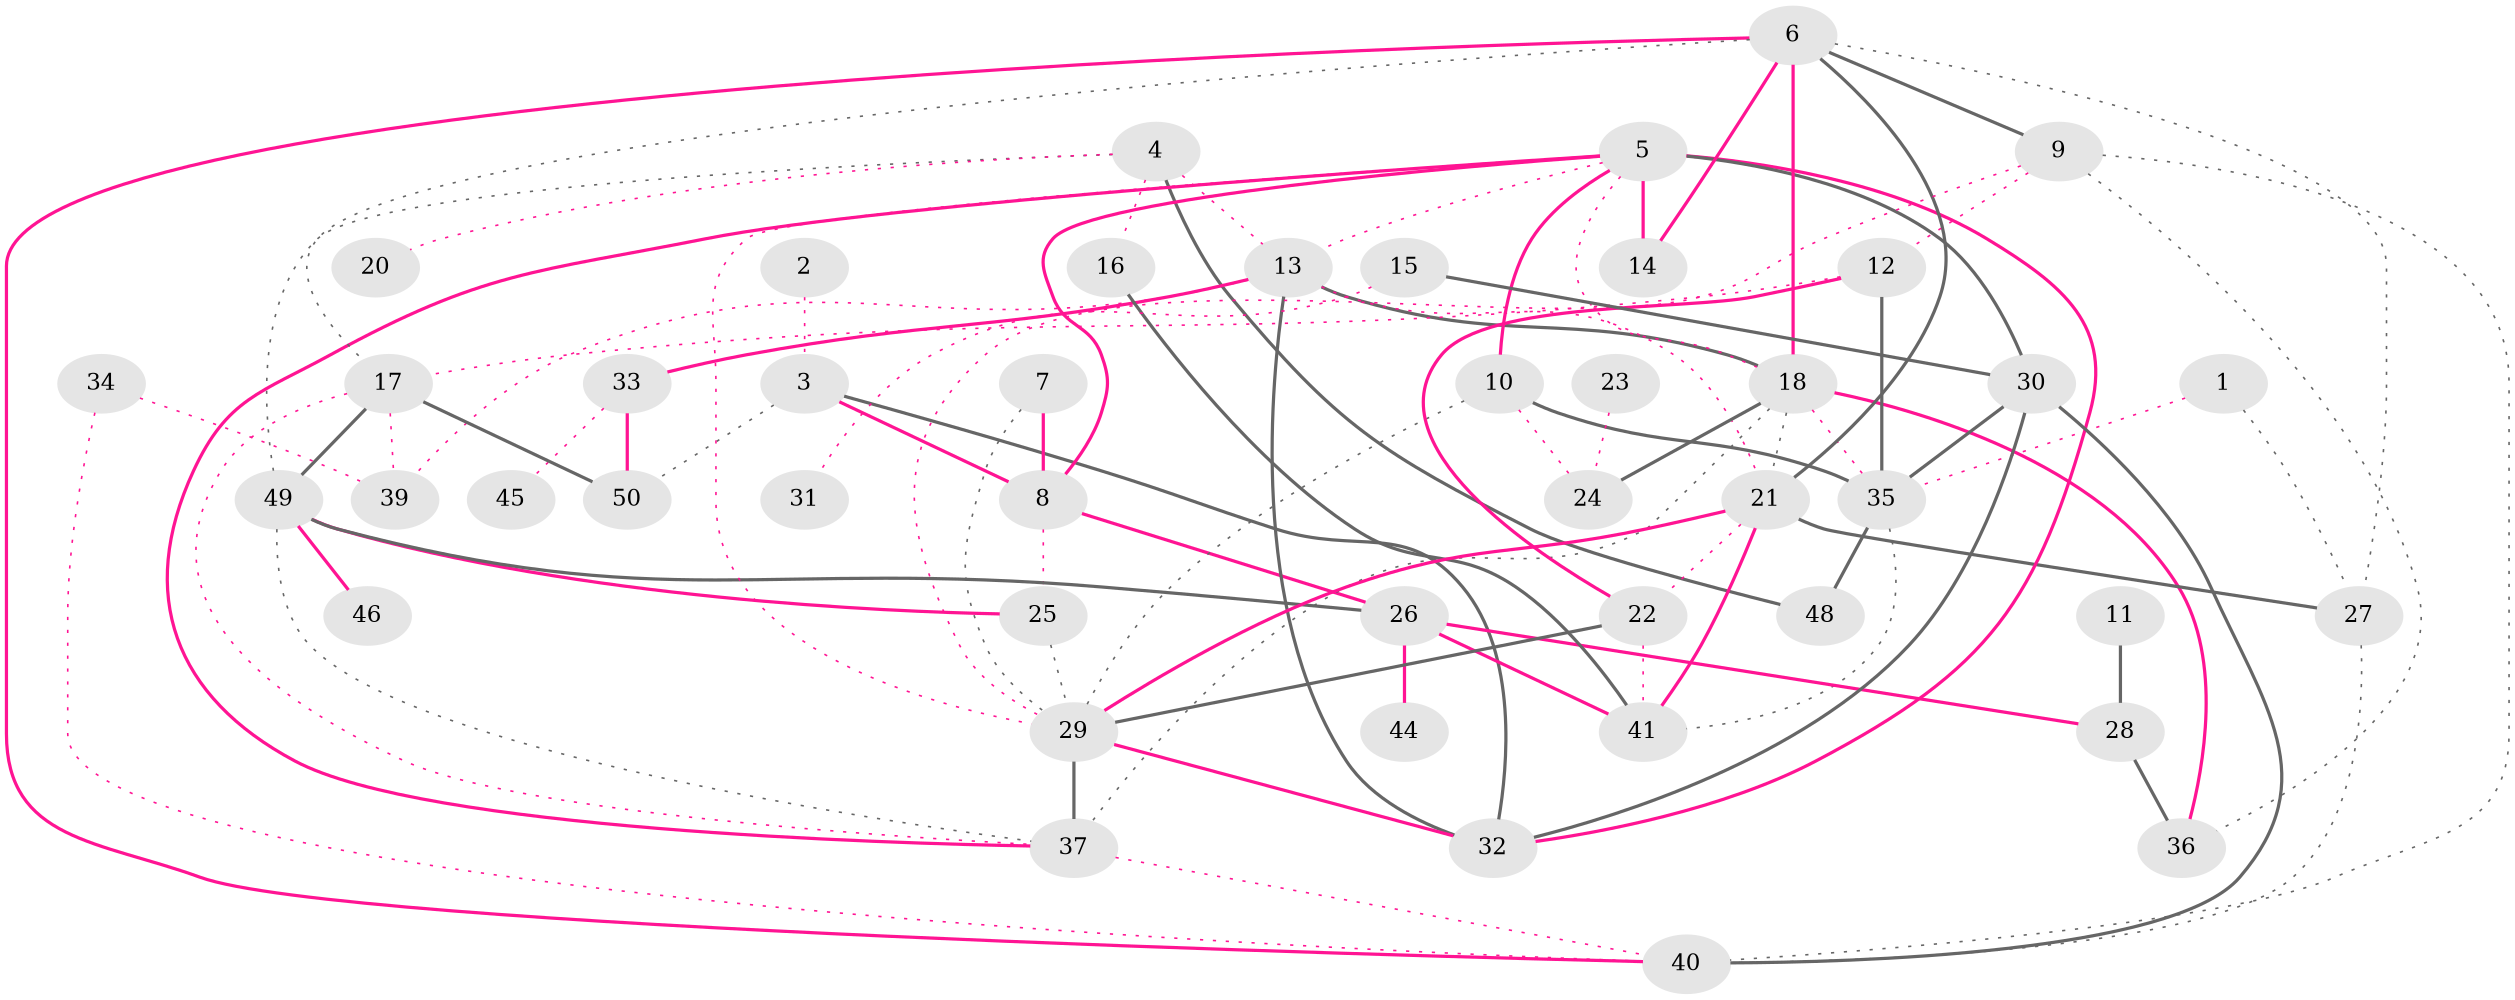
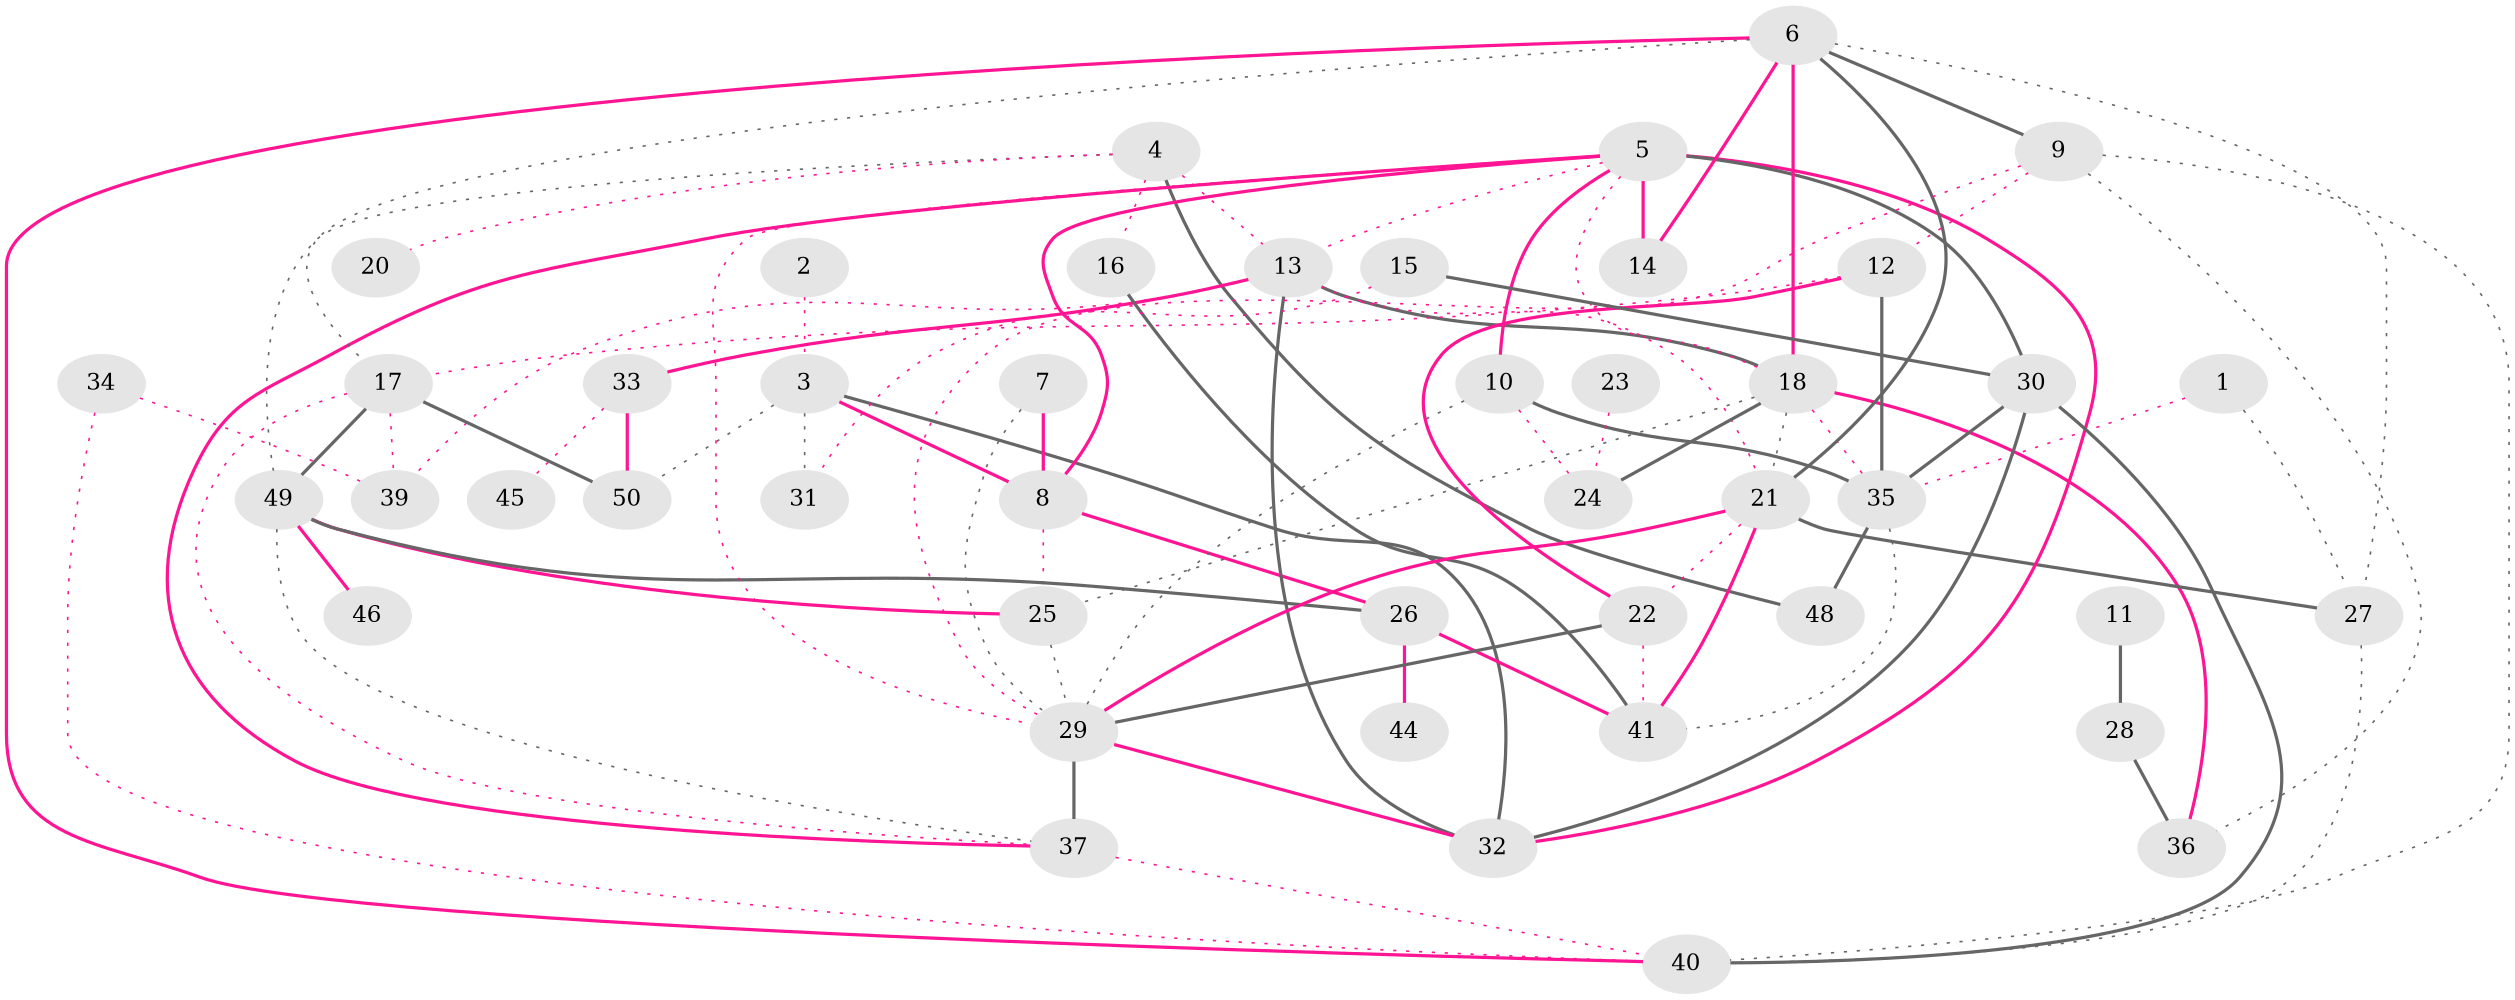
edge "3" -- "31": added
edge "18" -- "37": now "18" -- "25"
edge "26" -- "28": removed
